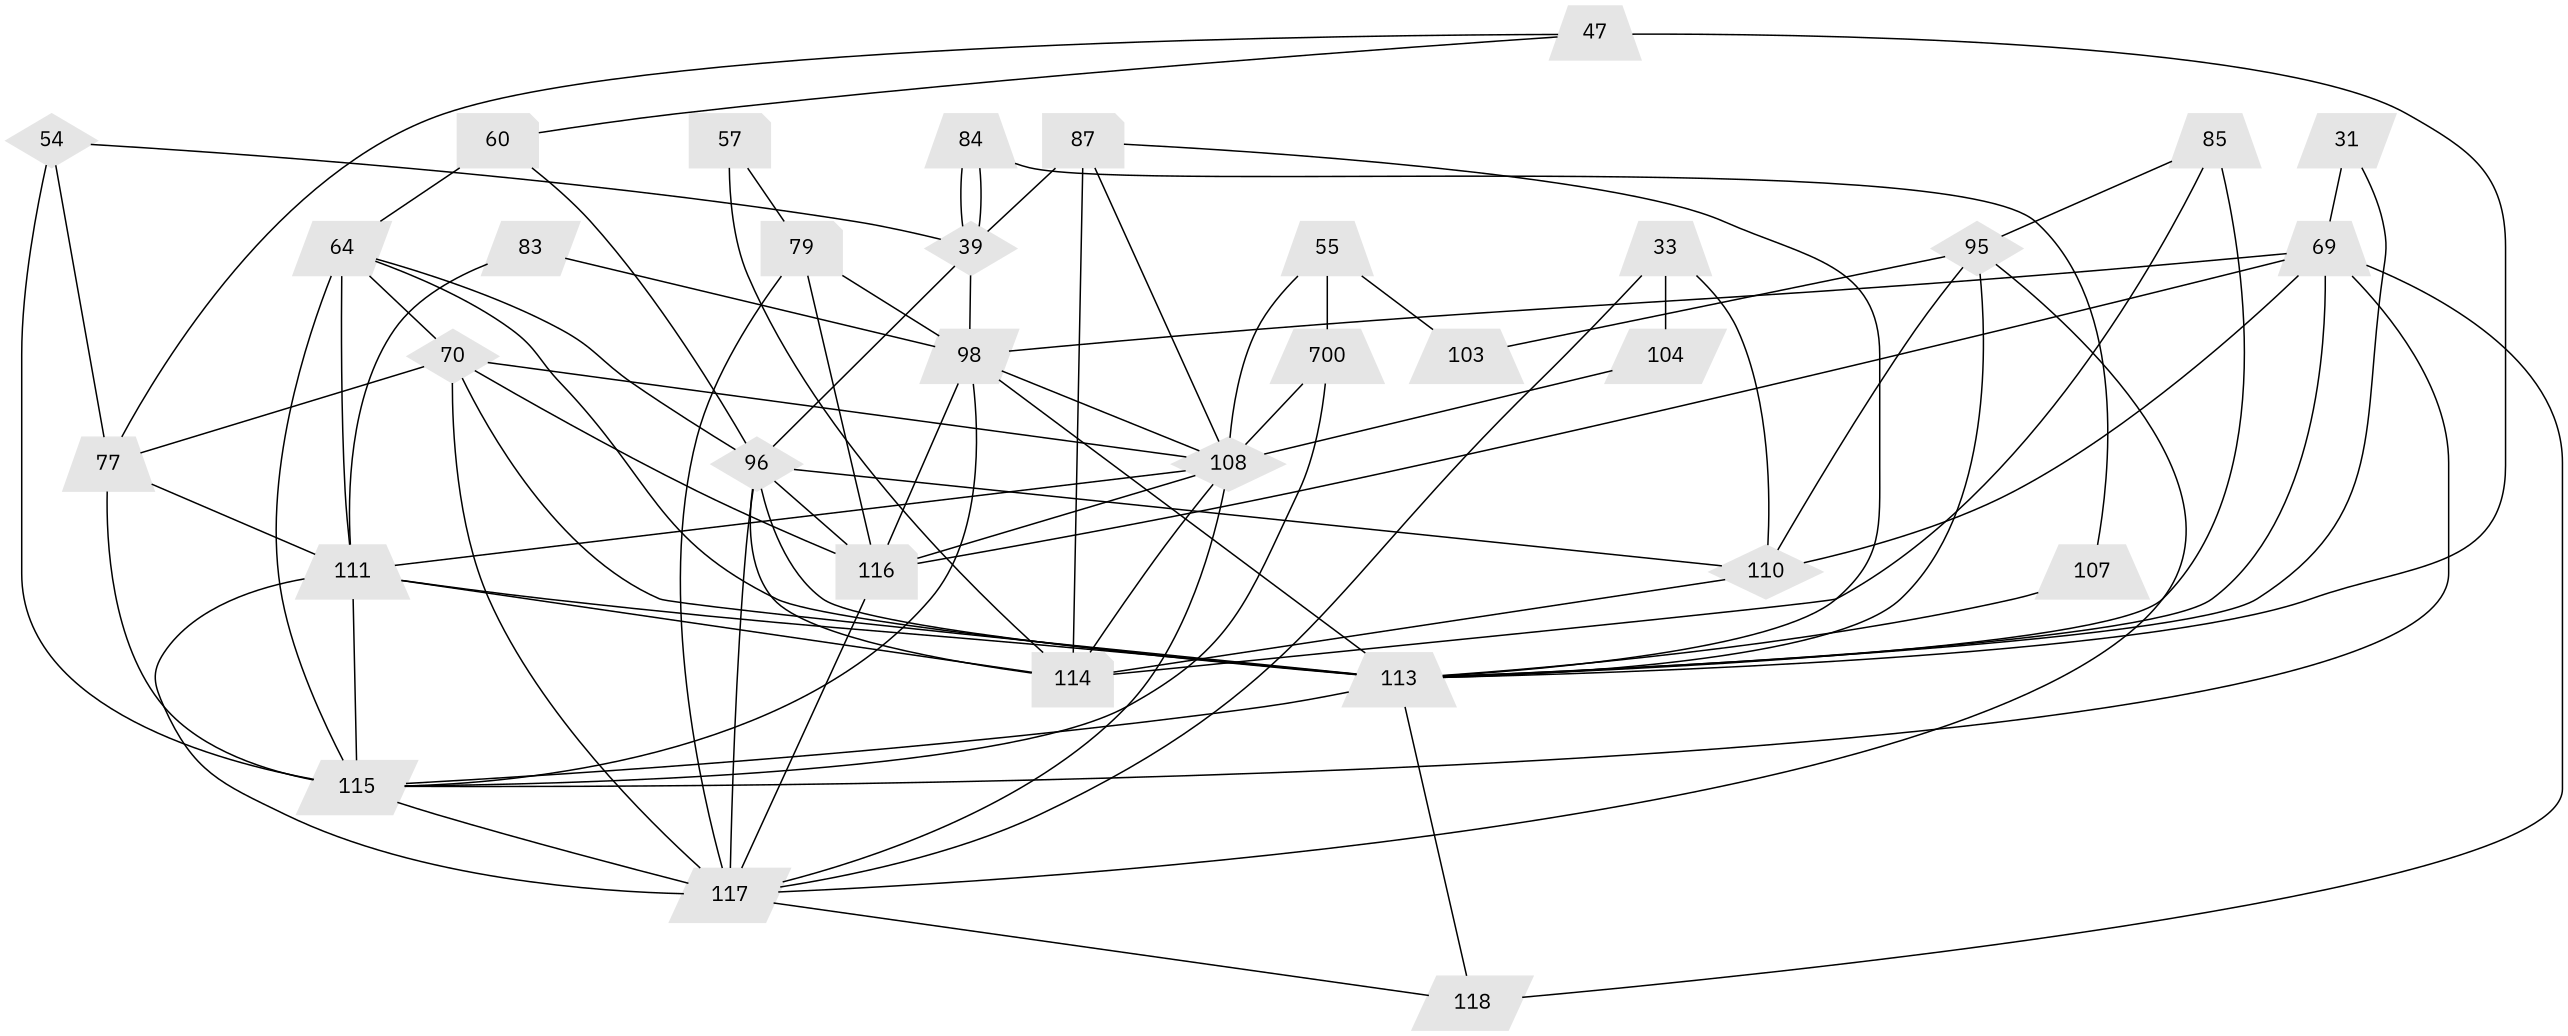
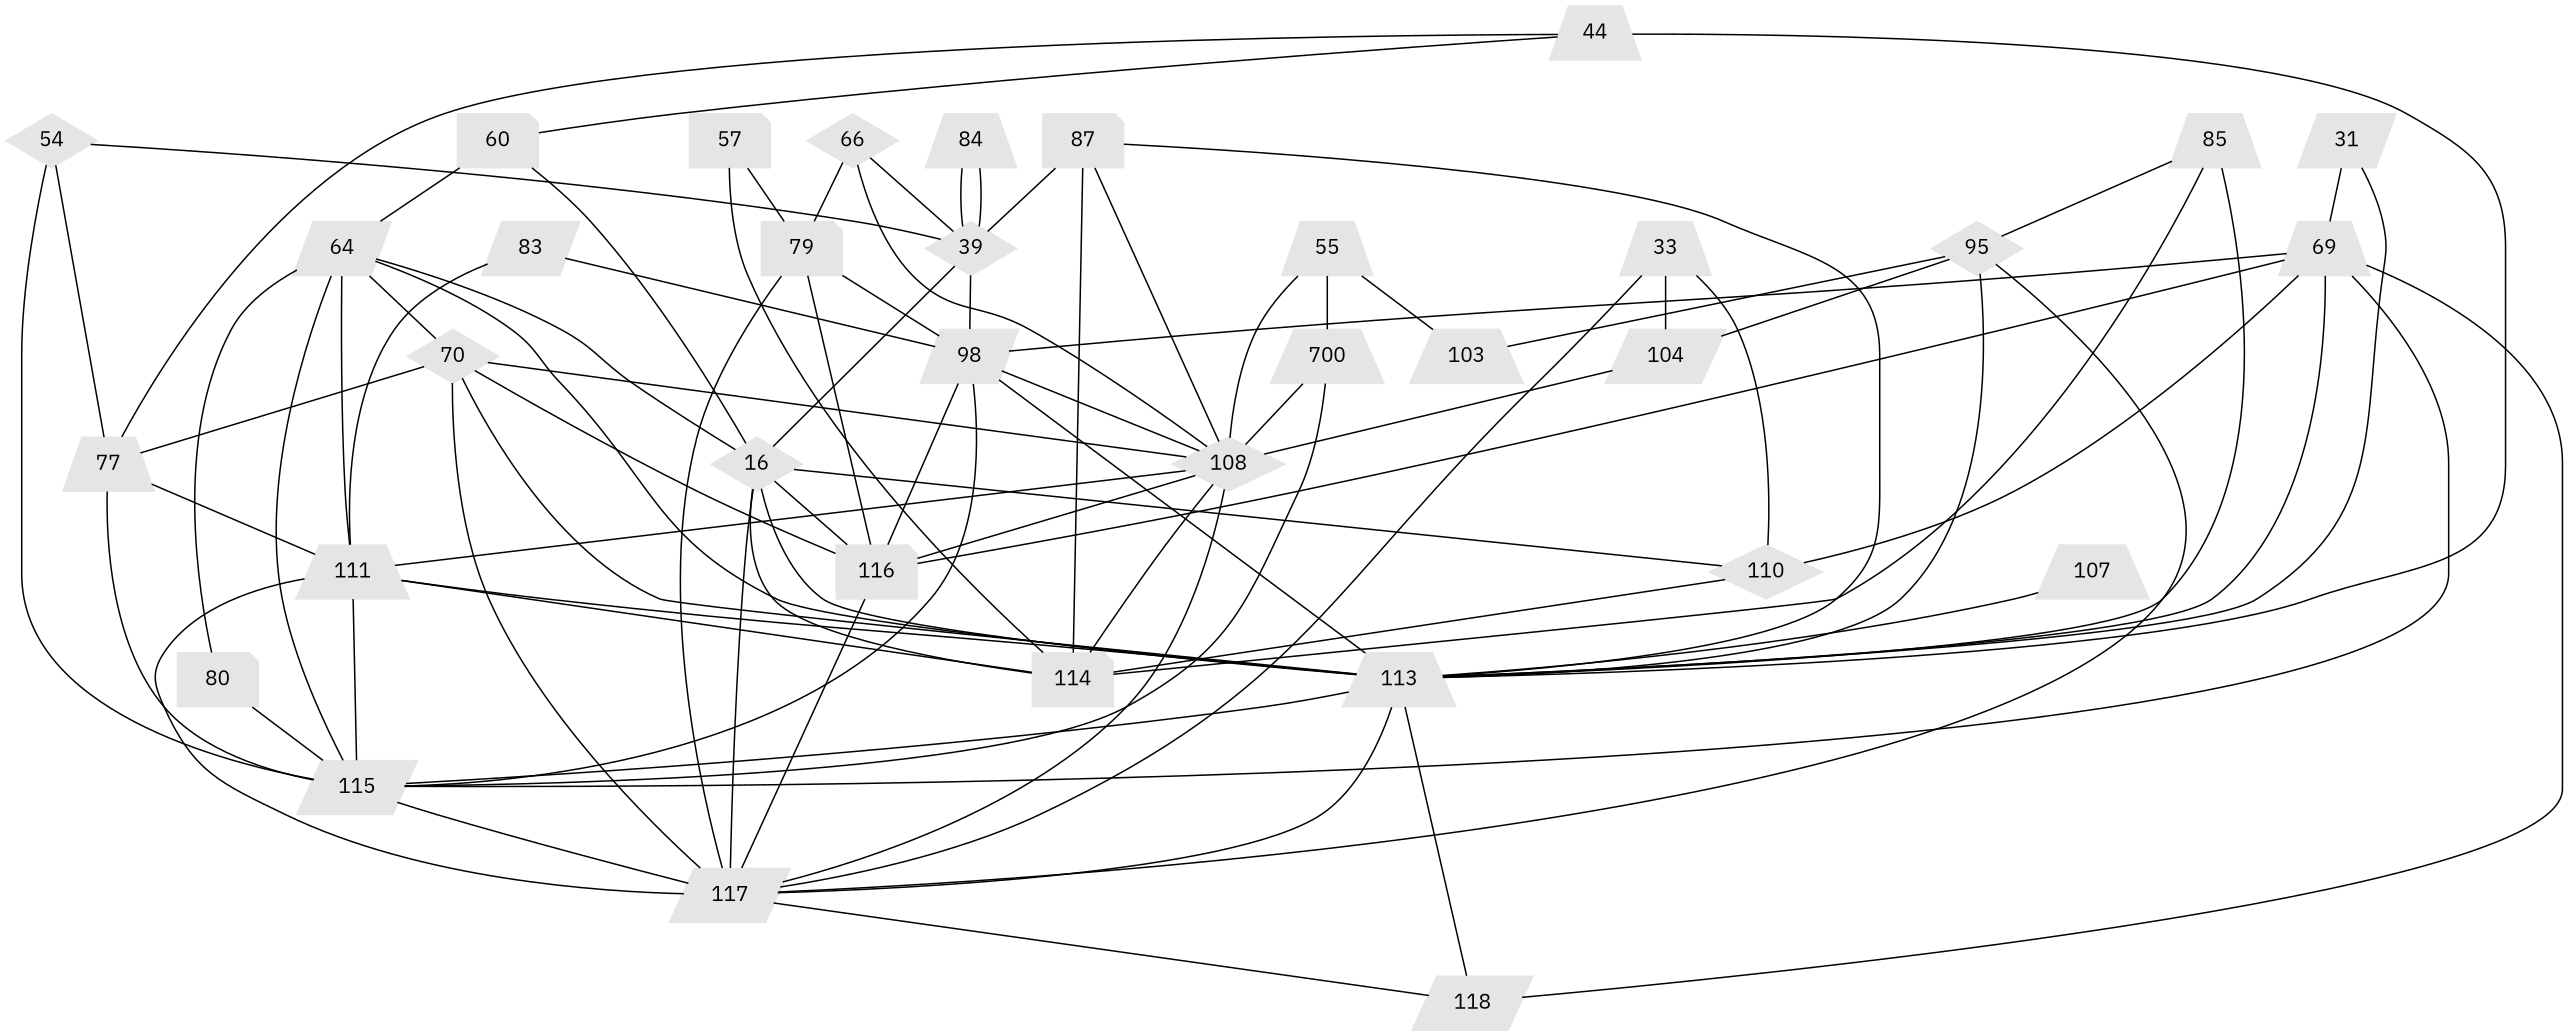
node "47": label "47" -> "44"
node "66": added
edge "84" -- "107": removed
edge "95" -- "110": now "95" -- "104"
node "96": label "96" -> "16"
node "80": added
edge "113" -- "117": added
